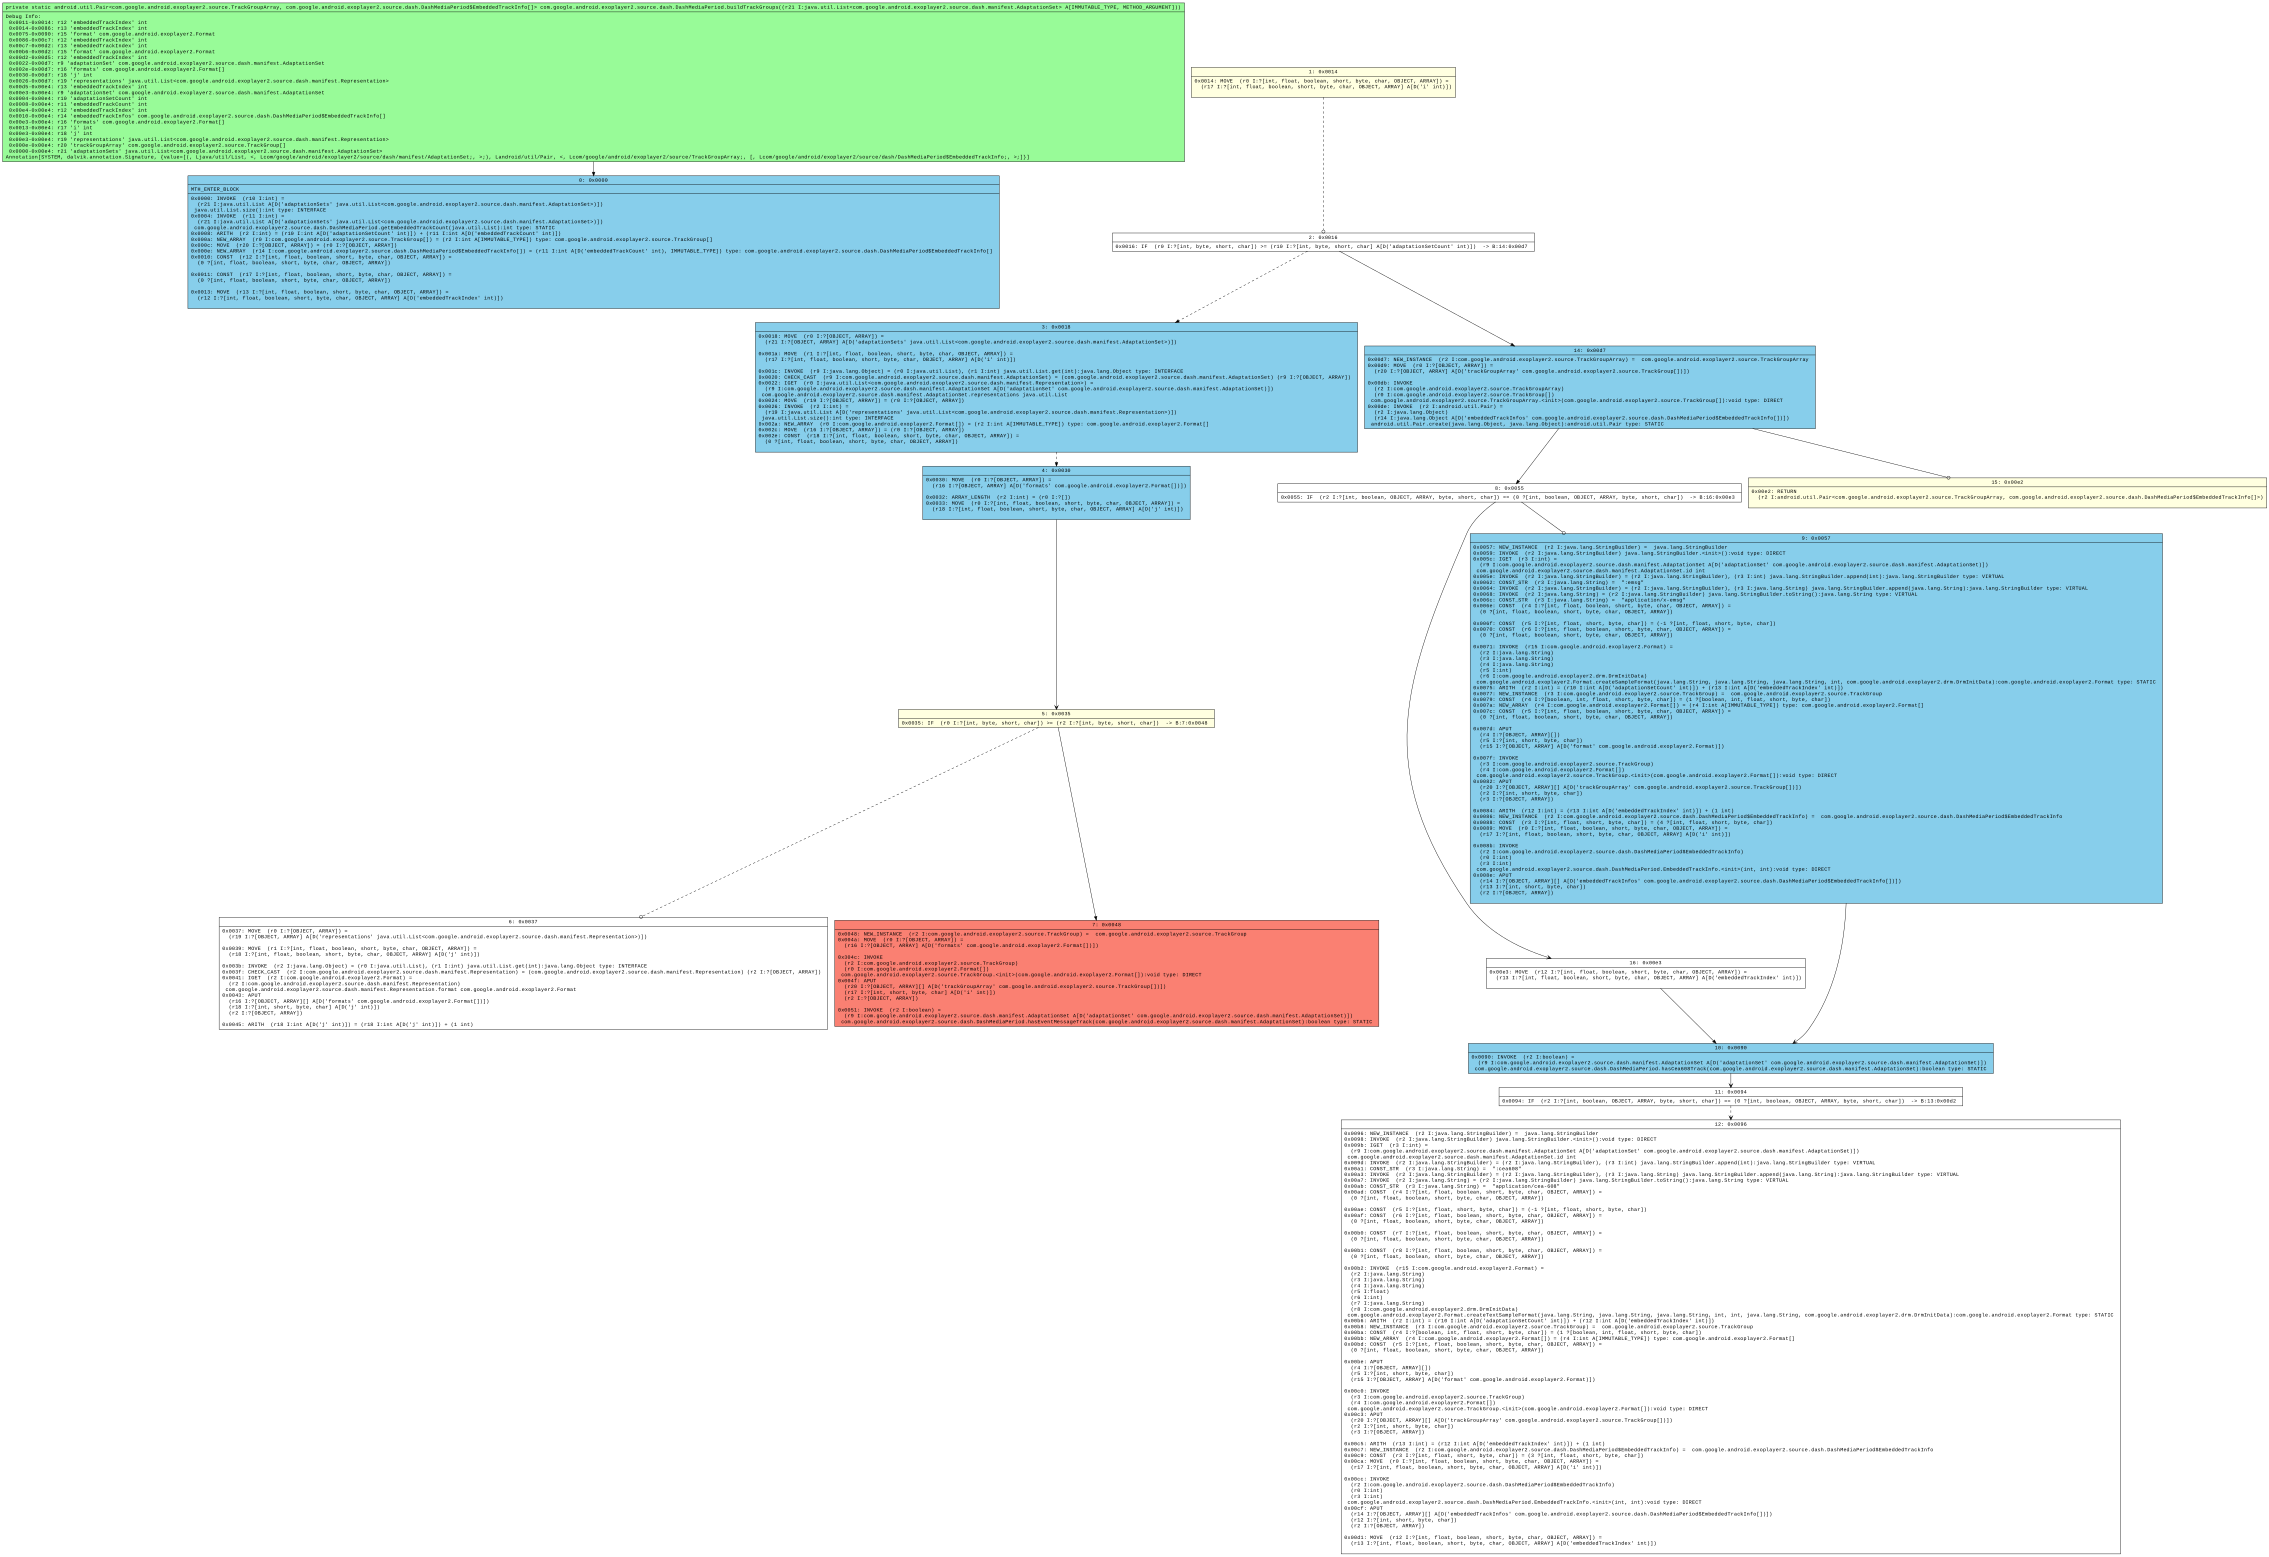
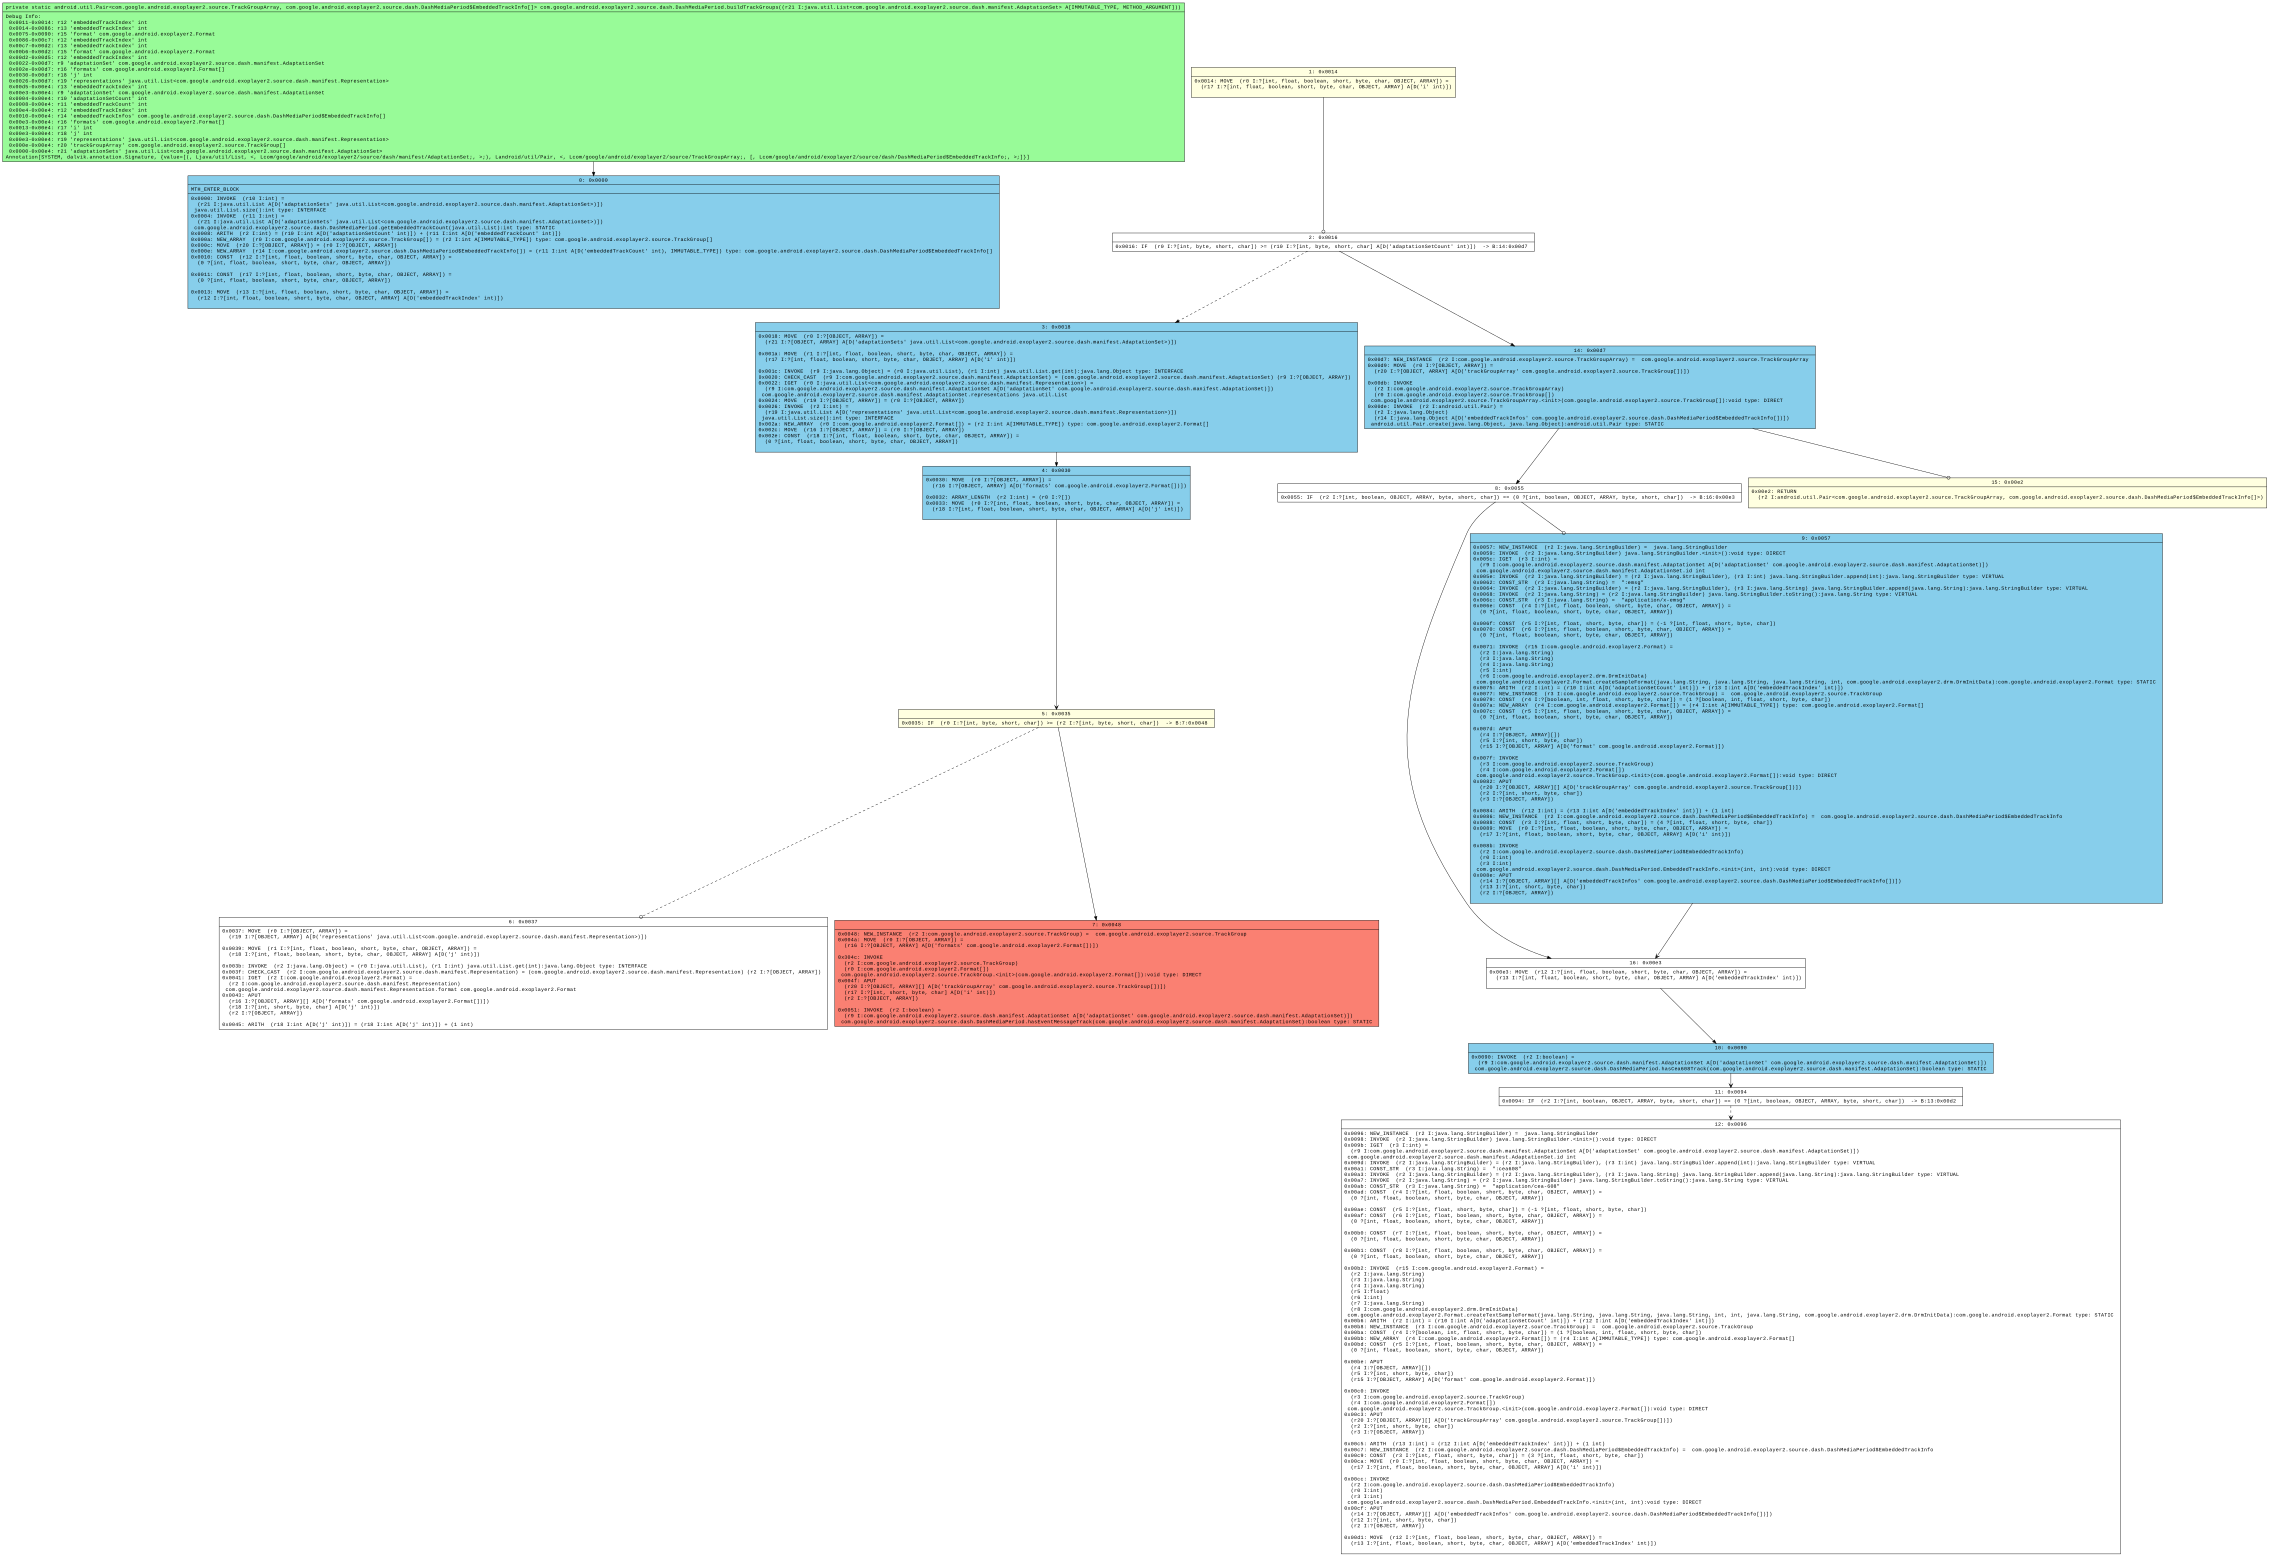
edge "1: 0x0014" -> "2: 0x0016": style dashed -> solid
edge "3: 0x0018" -> "4: 0x0030": style dashed -> solid
edge "8: 0x0055" -> "16: 0x00e3": arrowhead vee -> normal
edge "9: 0x0057" -> "10: 0x0090": now "9: 0x0057" -> "16: 0x00e3"
